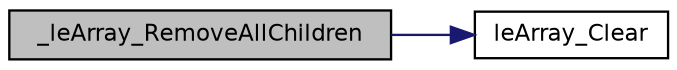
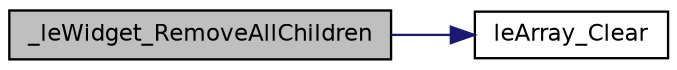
node "_leArray_RemoveAllChildren": label "_leArray_RemoveAllChildren" -> "_leWidget_RemoveAllChildren"
